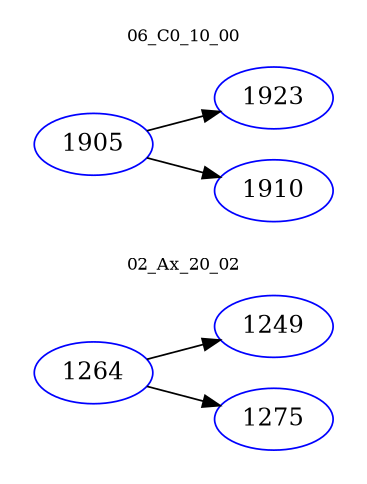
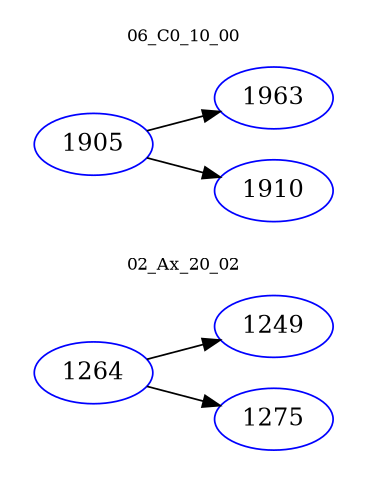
node "1923": label "1923" -> "1963"
